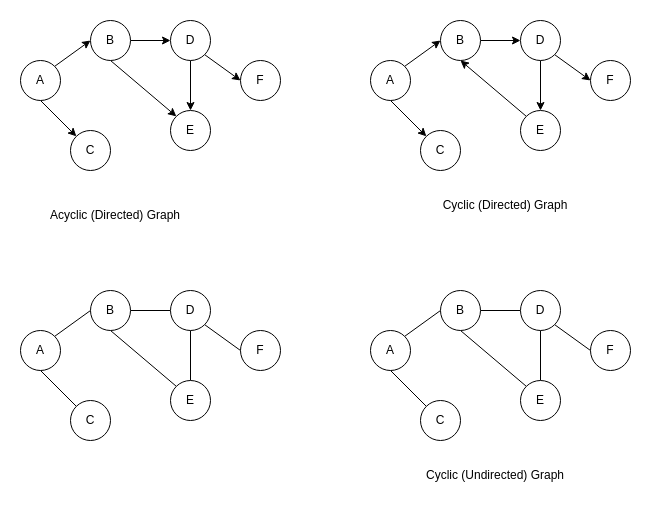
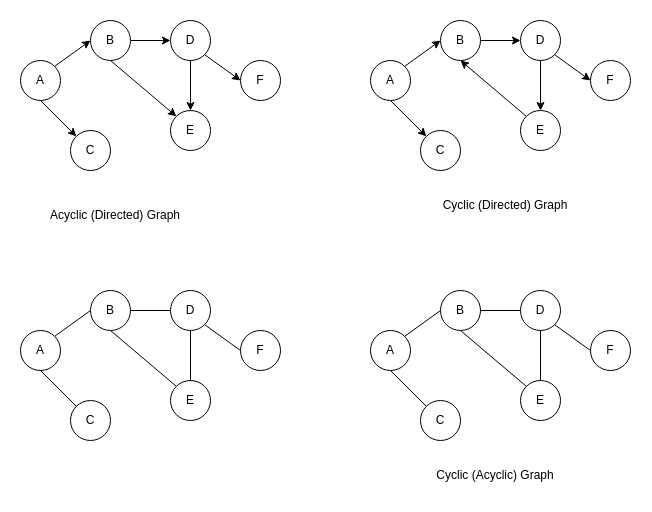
node "Cyclic (Undirected) Graph": label "Cyclic (Undirected) Graph" -> "Cyclic (Acyclic) Graph"
